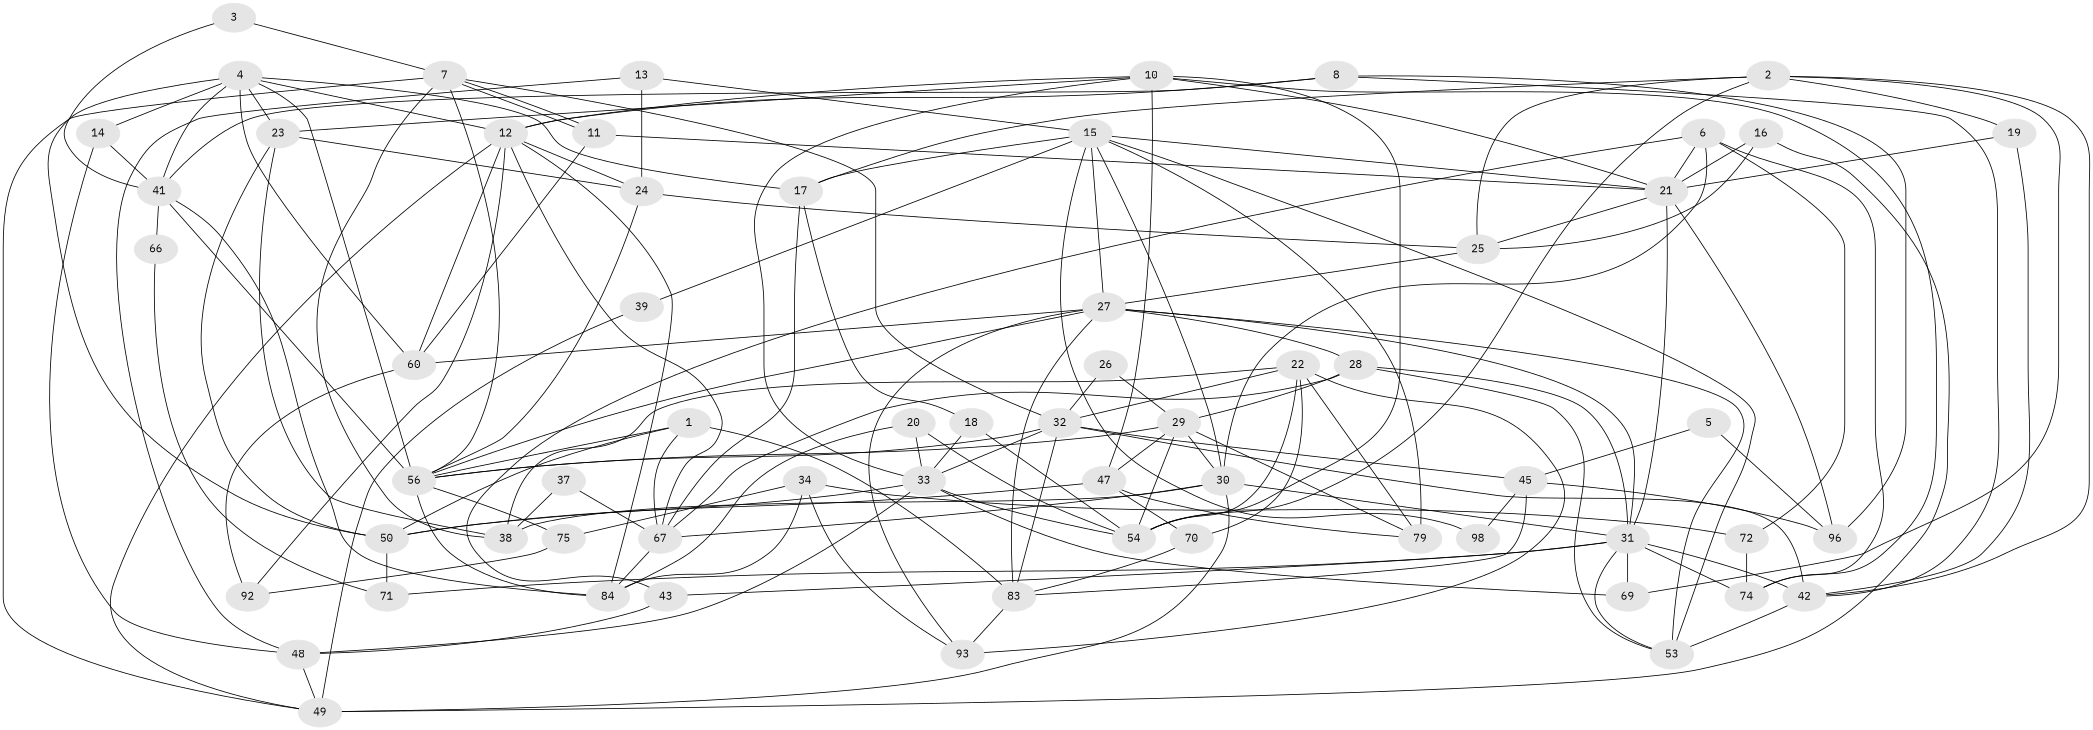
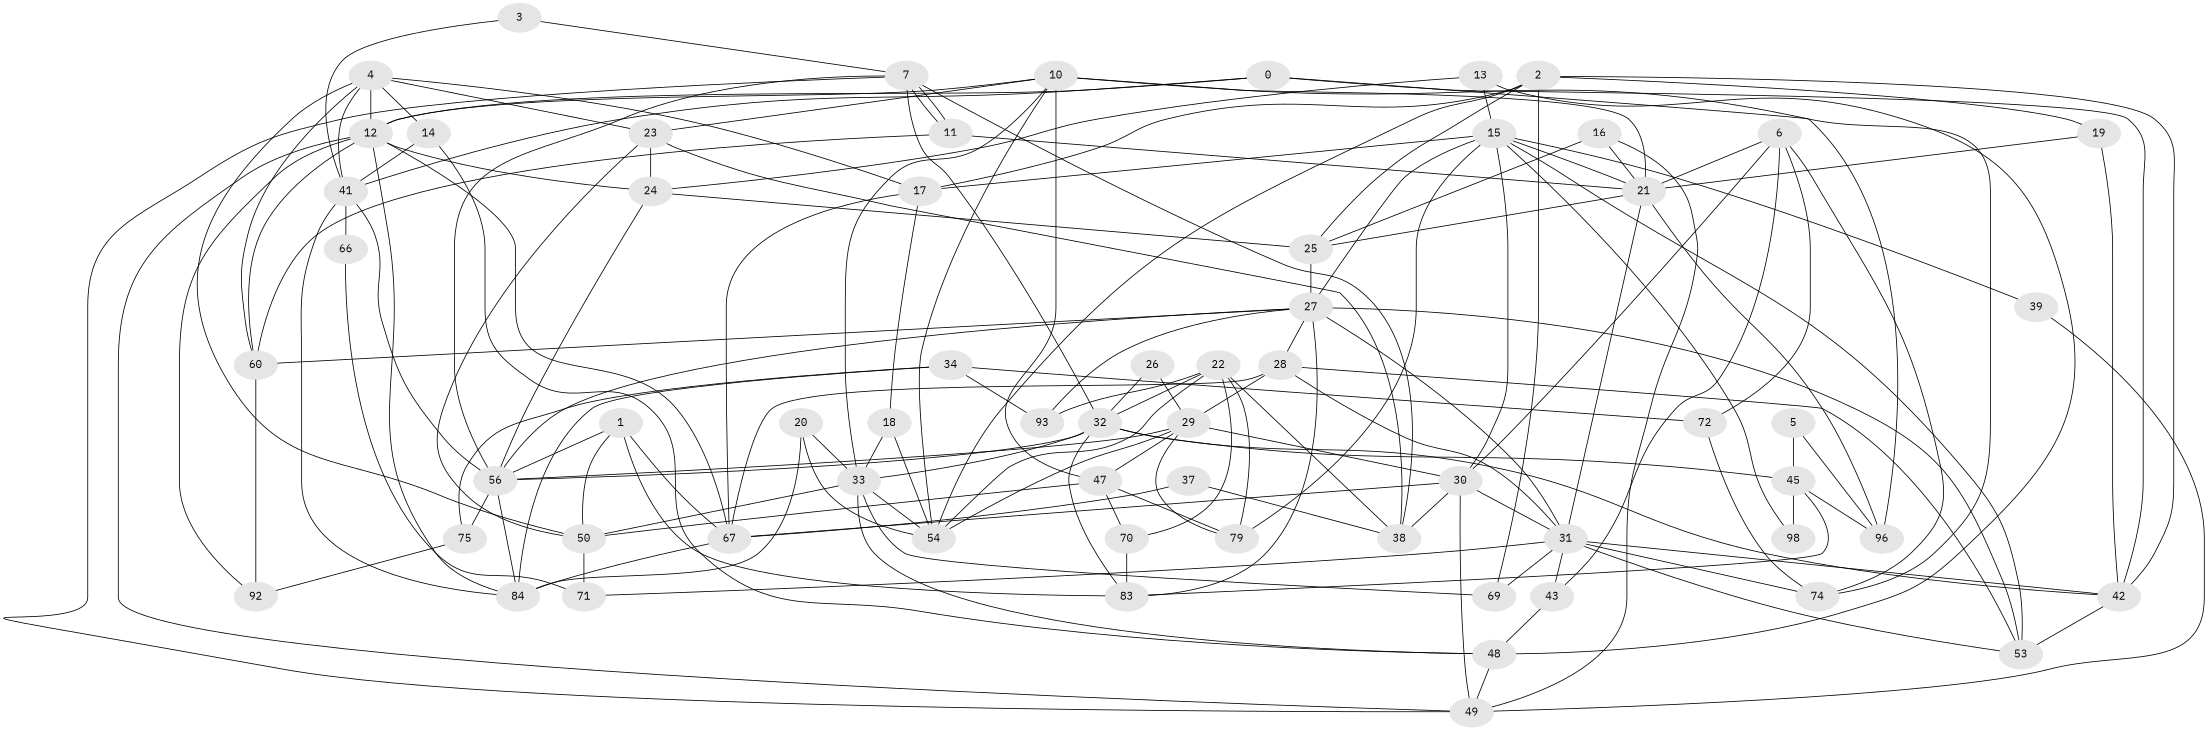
node "8": label "8" -> "0"
edge "4" -- "56": removed
edge "83" -- "93": removed
